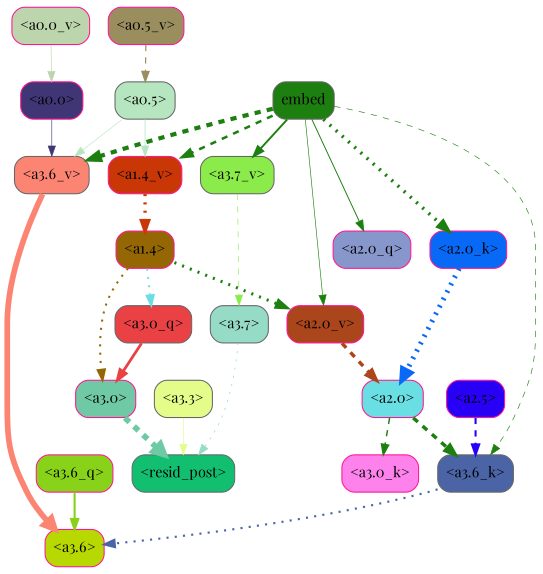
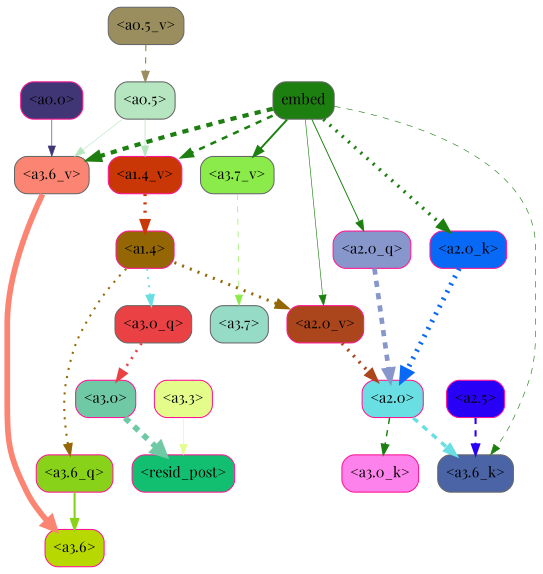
node "<a0.0_v>": removed
node "<a0.5_v>": color deeppink -> gray40
edge "<a1.4>" -> "<a2.0_v>": color #1c7f0f -> #946704
edge "<a1.4>" -> "<a3.0>": now "<a1.4>" -> "<a3.6_q>"
edge "<a2.0_q>" -> "<a2.0>": added
edge "<a3.0_q>" -> "<a3.0>": style bold -> dotted
edge "<a2.0_v>" -> "<a2.0>": style dashed -> dotted
edge "<a3.7>" -> "<resid_post>": removed
node "<a3.3>": color gray40 -> deeppink
edge "<a2.0>" -> "<a3.6_k>": color #1c7f0f -> #69dee3
node "<resid_post>": color gray40 -> deeppink
edge "<a3.6_k>" -> "<a3.6>": removed
